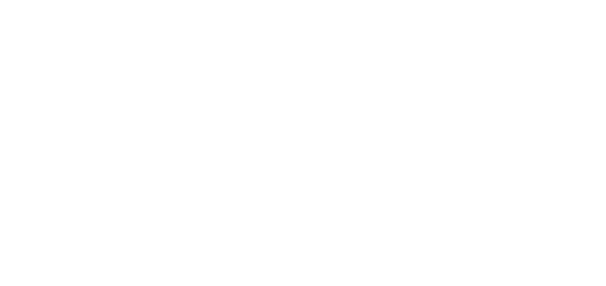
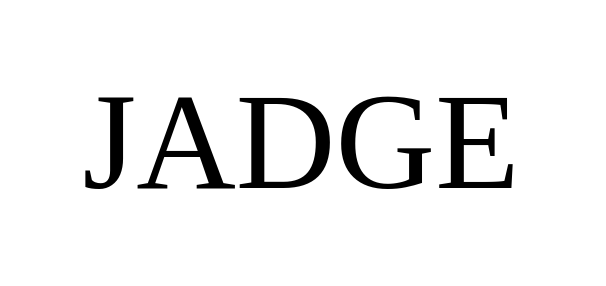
node "JADGE": added
